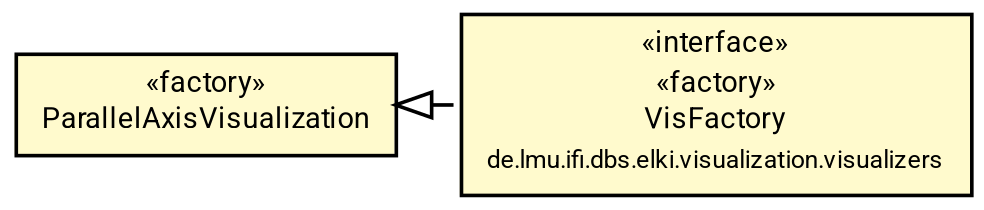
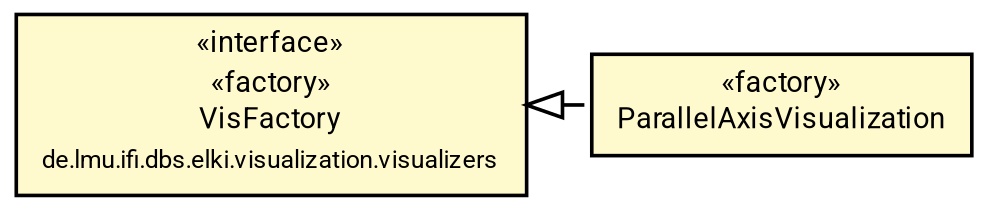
edge "VisFactory" -> "ParallelAxisVisualization": reversed
